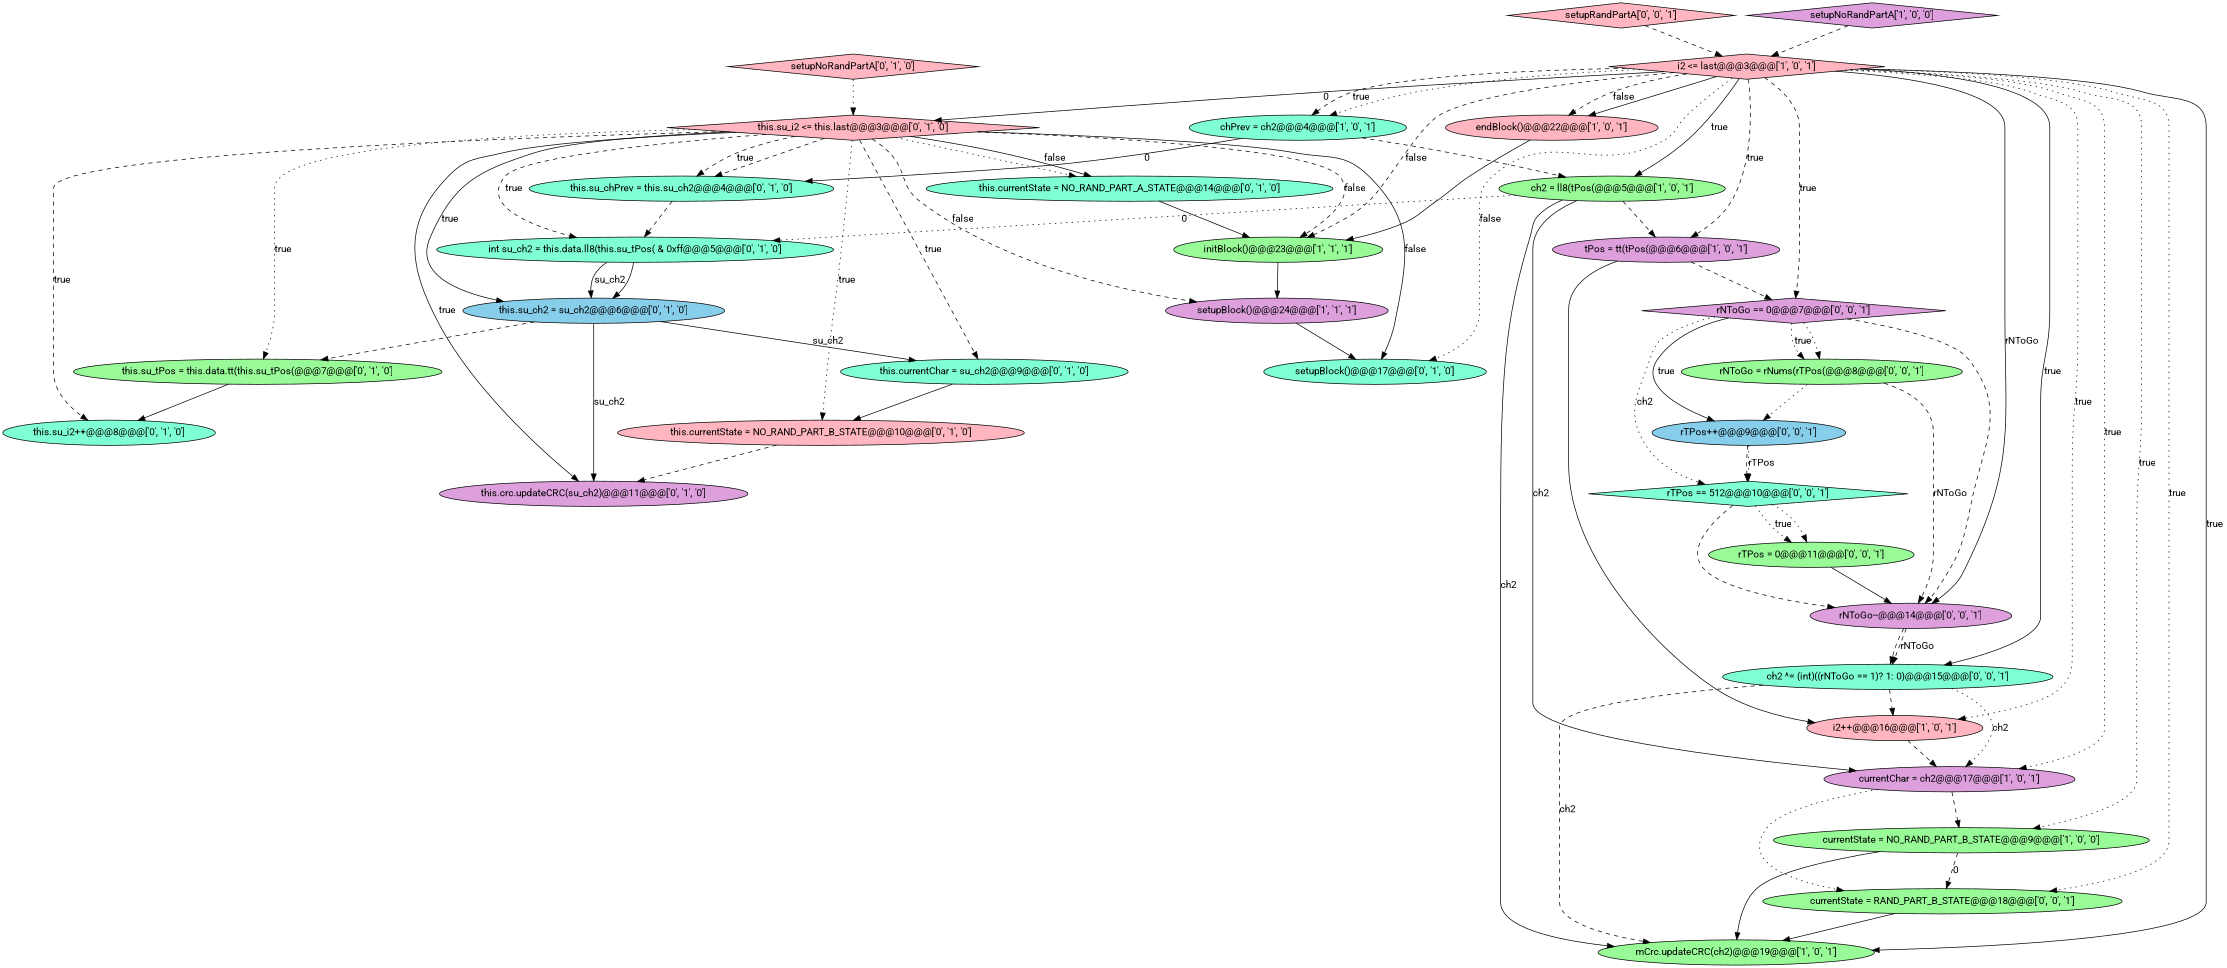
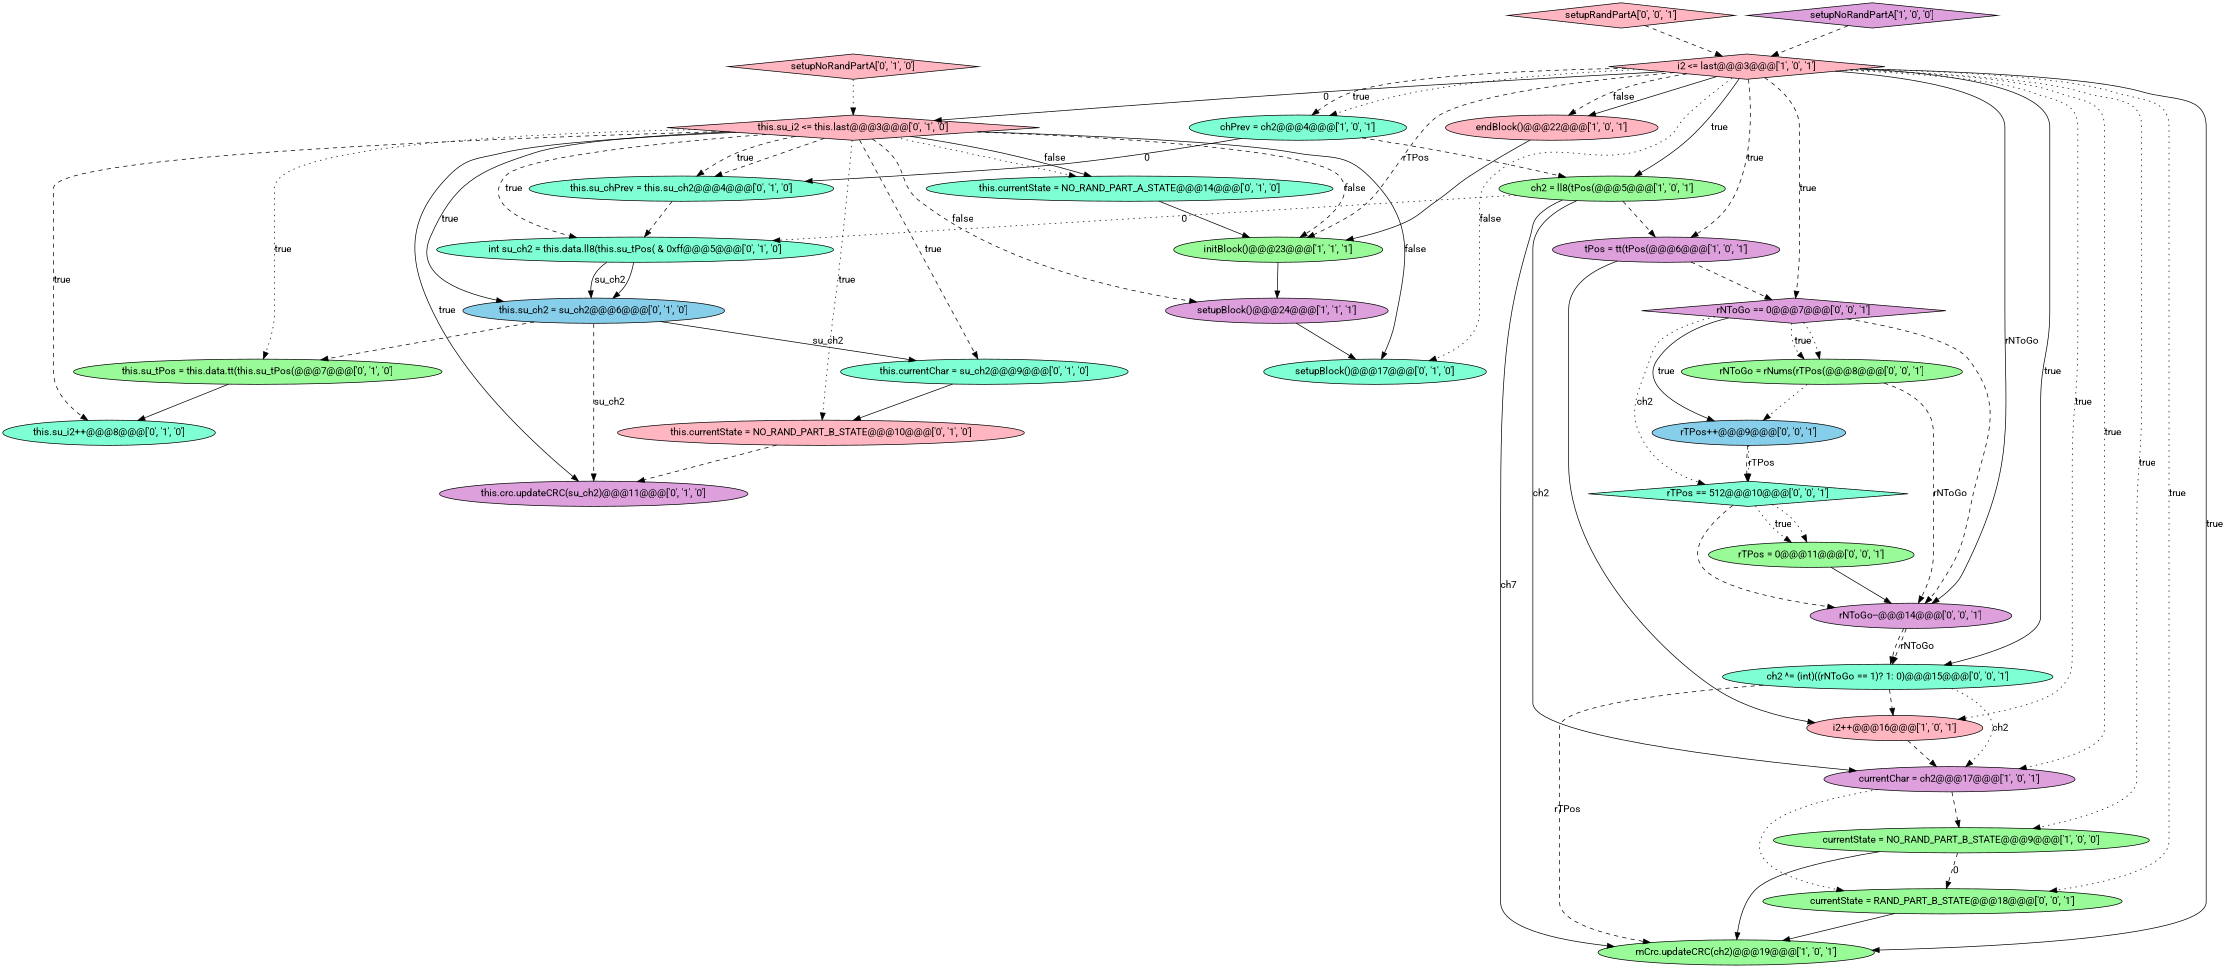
edge "i2 <= last@@@3@@@['1', '0', '1']" -> "initBlock()@@@23@@@['1', '1', '1']": label "false" -> "rTPos"
edge "this.su_ch2 = su_ch2@@@6@@@['0', '1', '0']" -> "this.crc.updateCRC(su_ch2)@@@11@@@['0', '1', '0']": style solid -> dashed
edge "ch2 = ll8(tPos(@@@5@@@['1', '0', '1']" -> "mCrc.updateCRC(ch2)@@@19@@@['1', '0', '1']": label "ch2" -> "ch7"
edge "ch2 ^= (int)((rNToGo == 1)? 1: 0)@@@15@@@['0', '0', '1']" -> "mCrc.updateCRC(ch2)@@@19@@@['1', '0', '1']": label "ch2" -> "rTPos"
